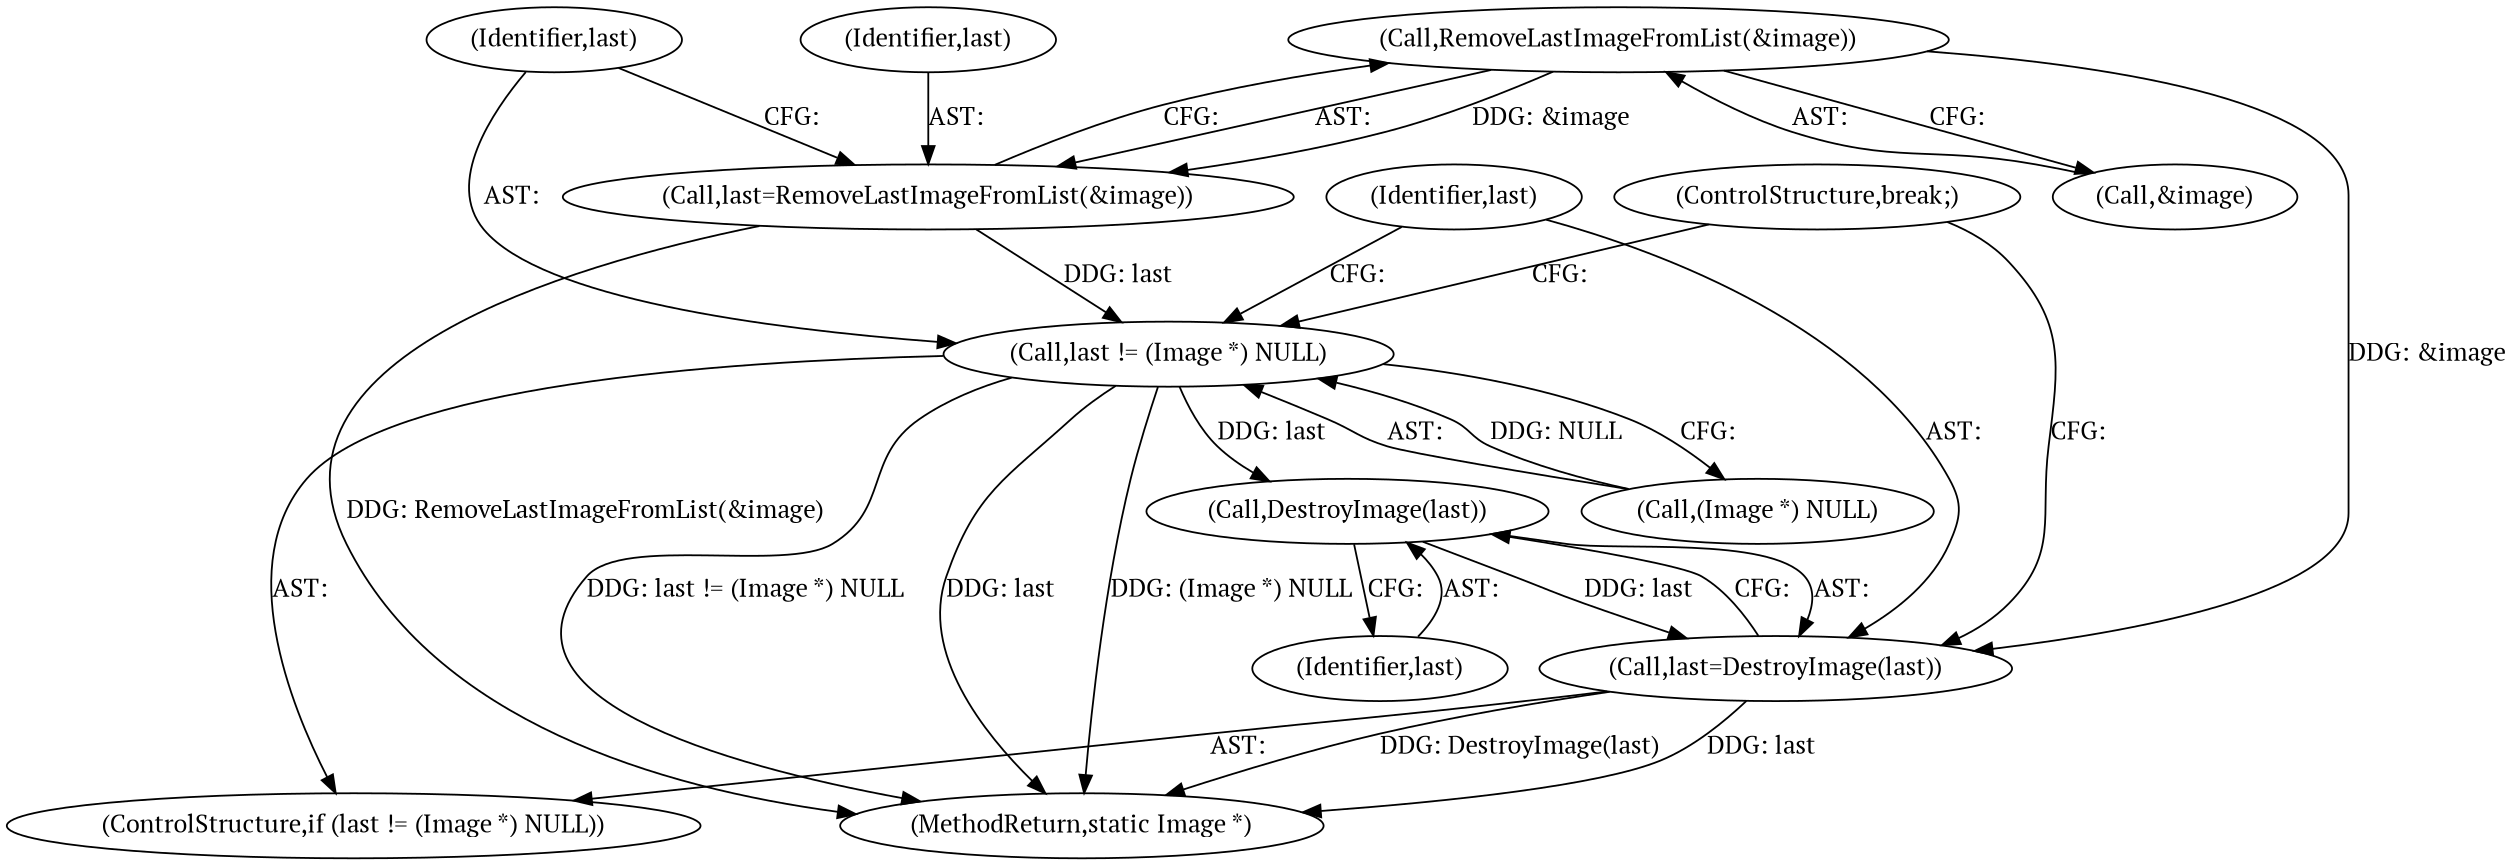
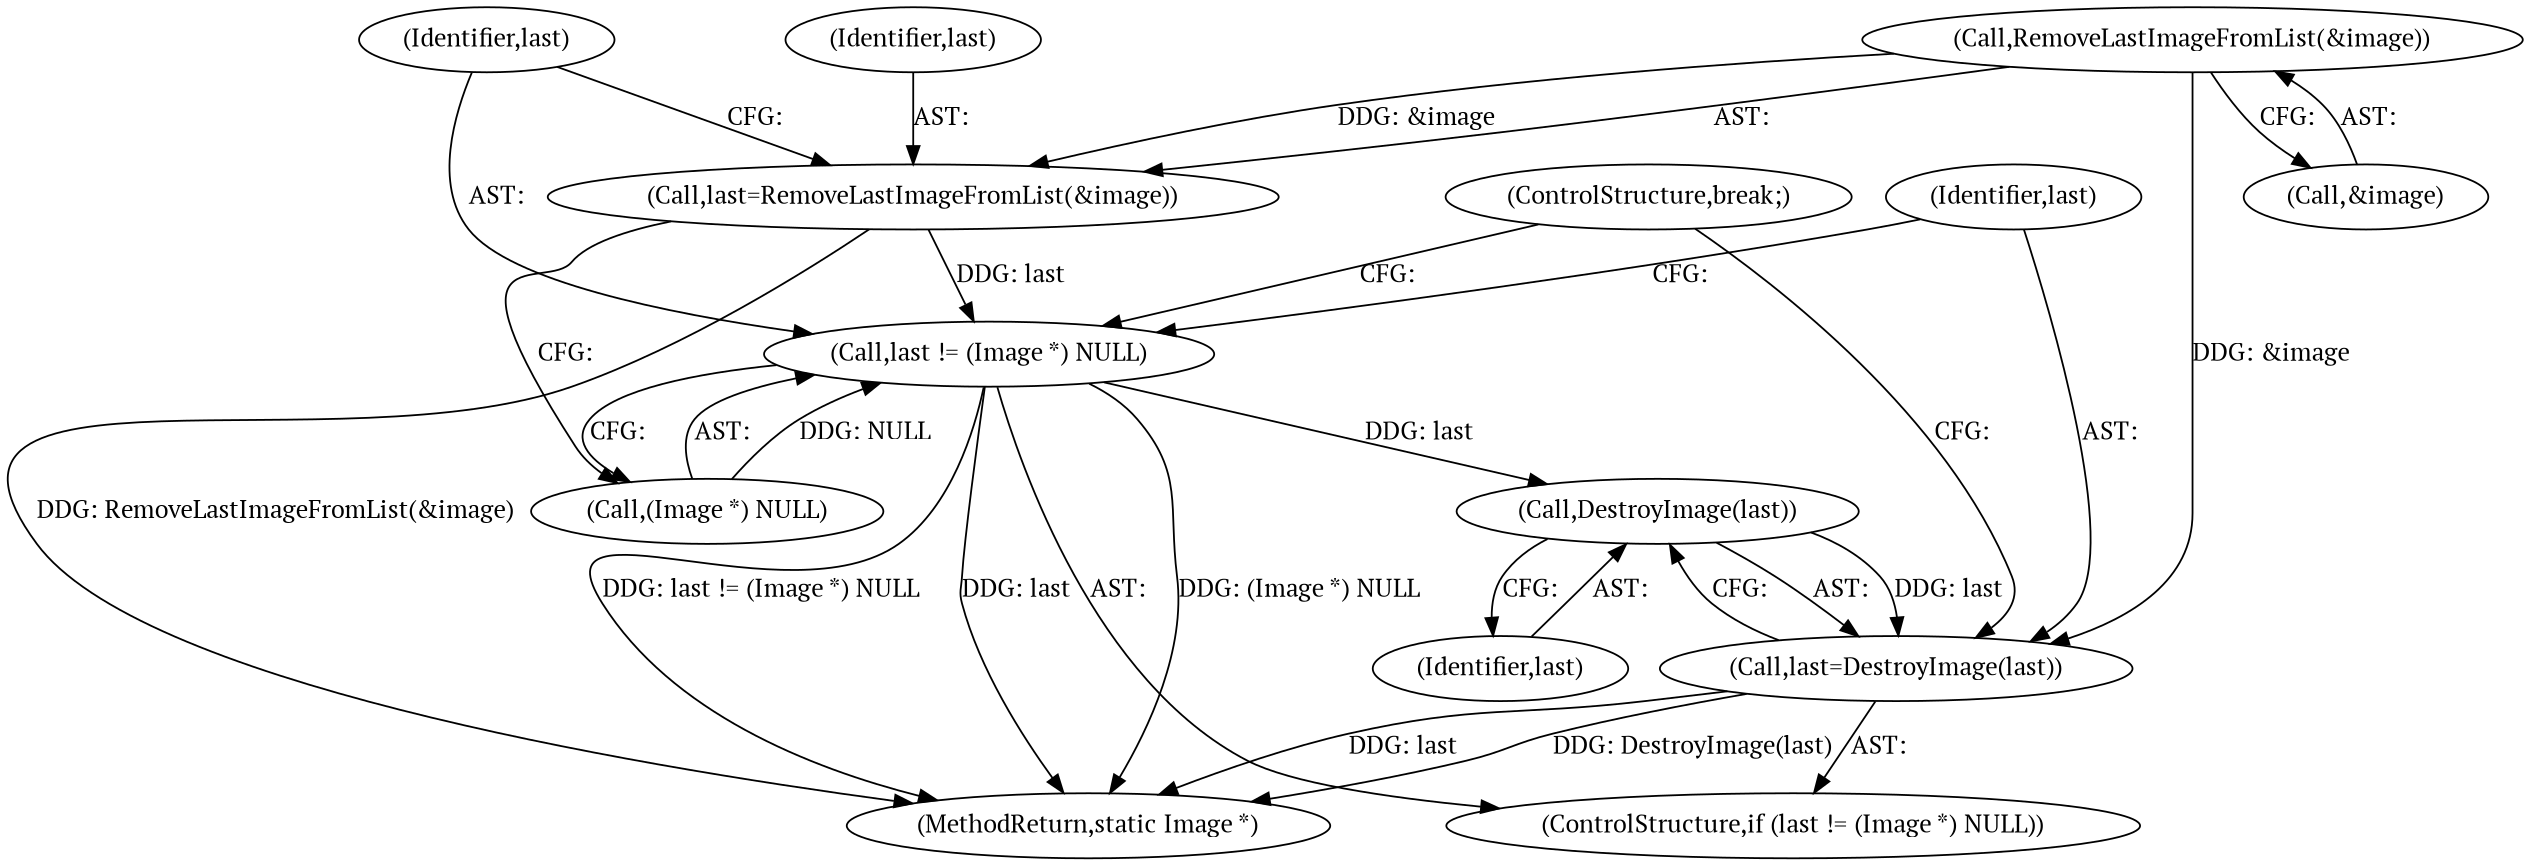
edge "(Call,last=RemoveLastImageFromList(&image))" -> "(Call,RemoveLastImageFromList(&image))": now "(Call,last=RemoveLastImageFromList(&image))" -> "(Call,(Image *) NULL)"
